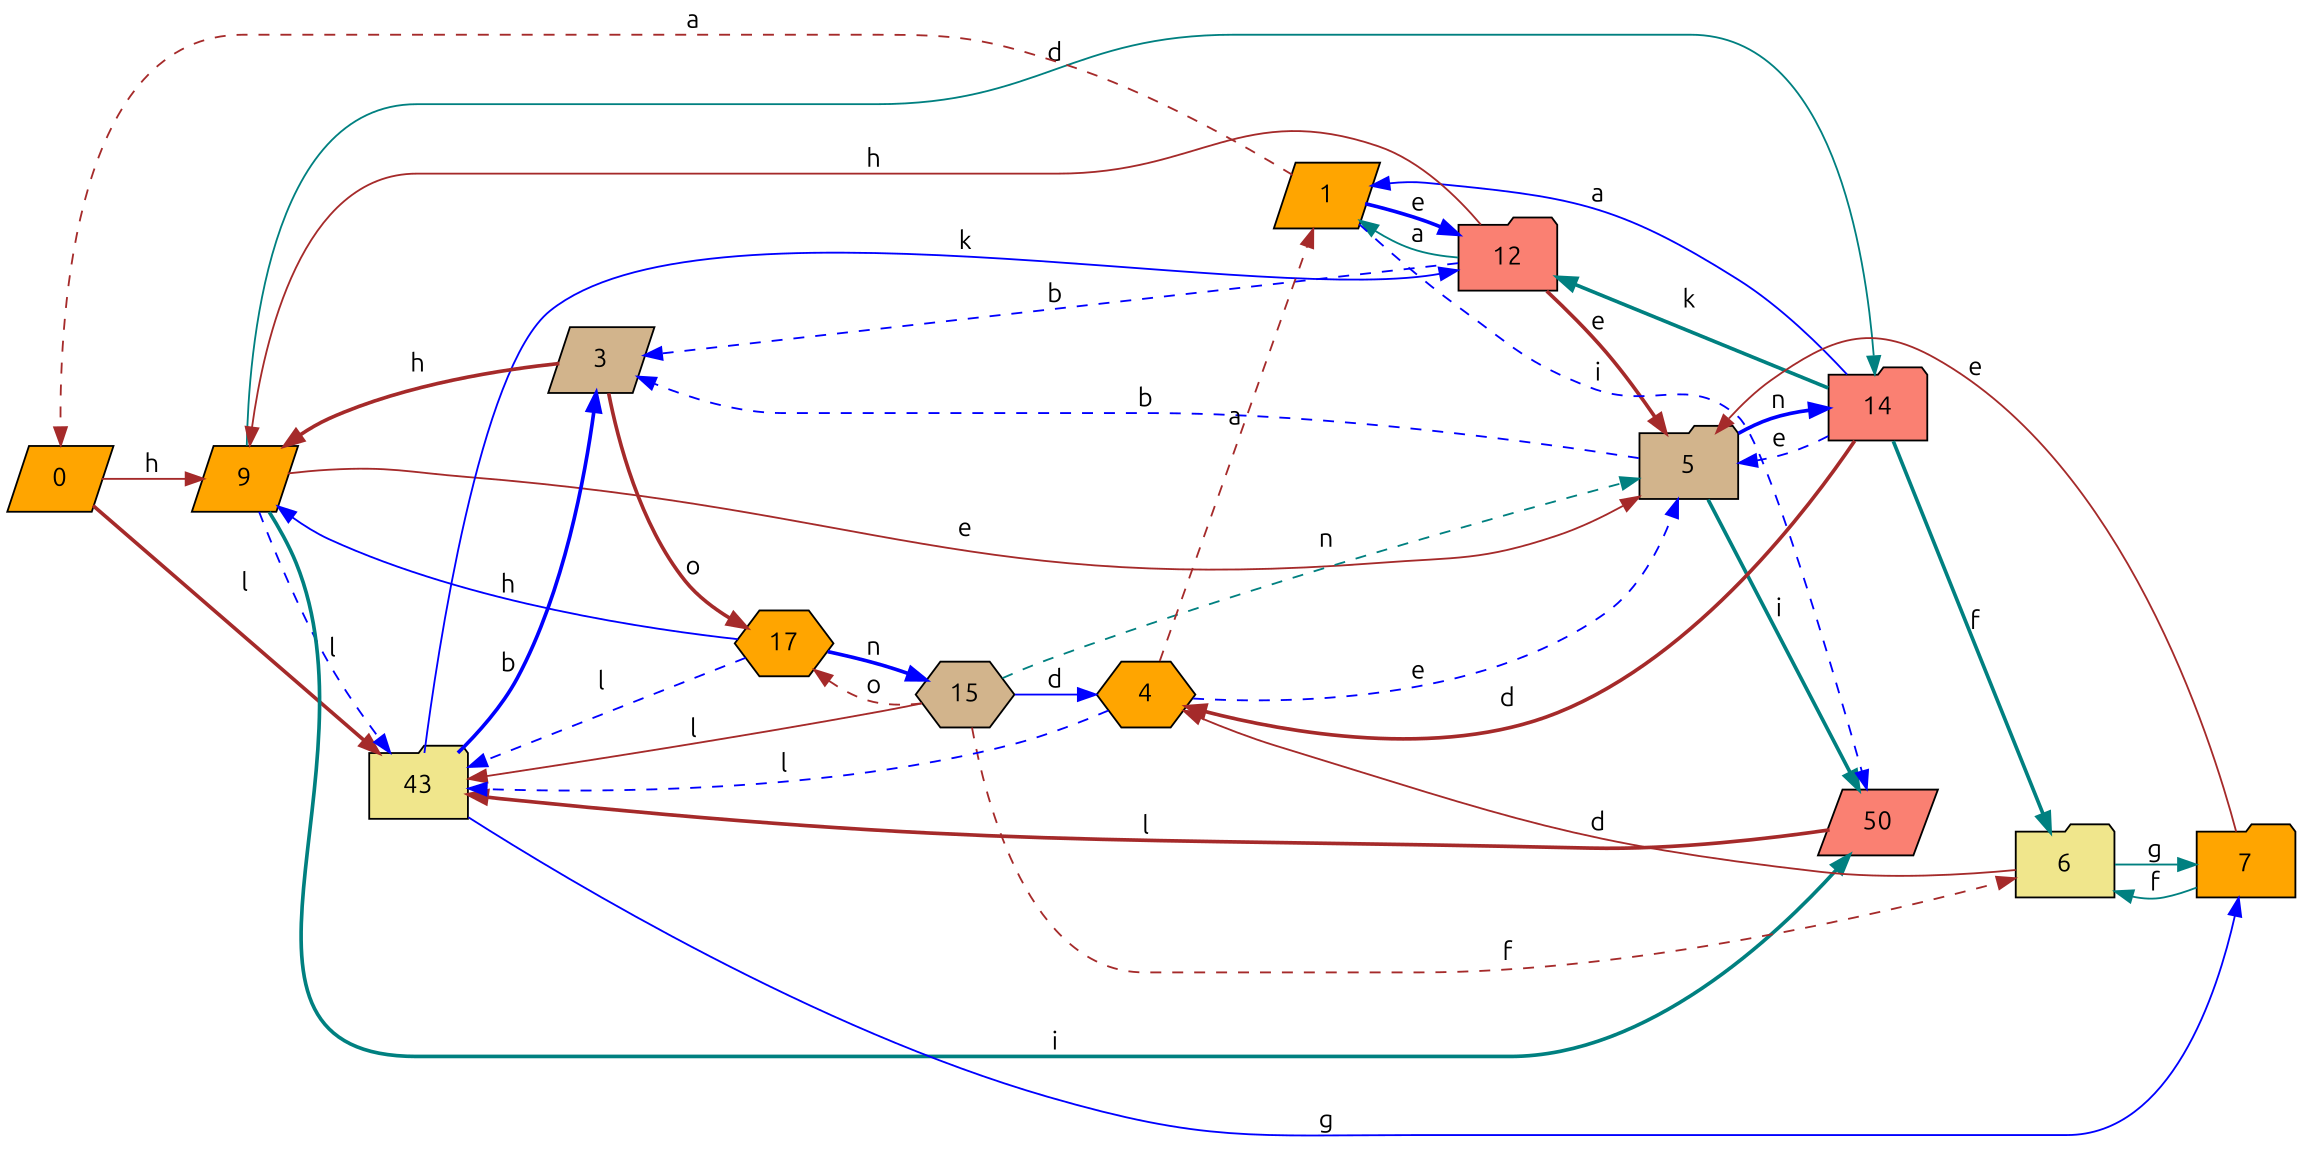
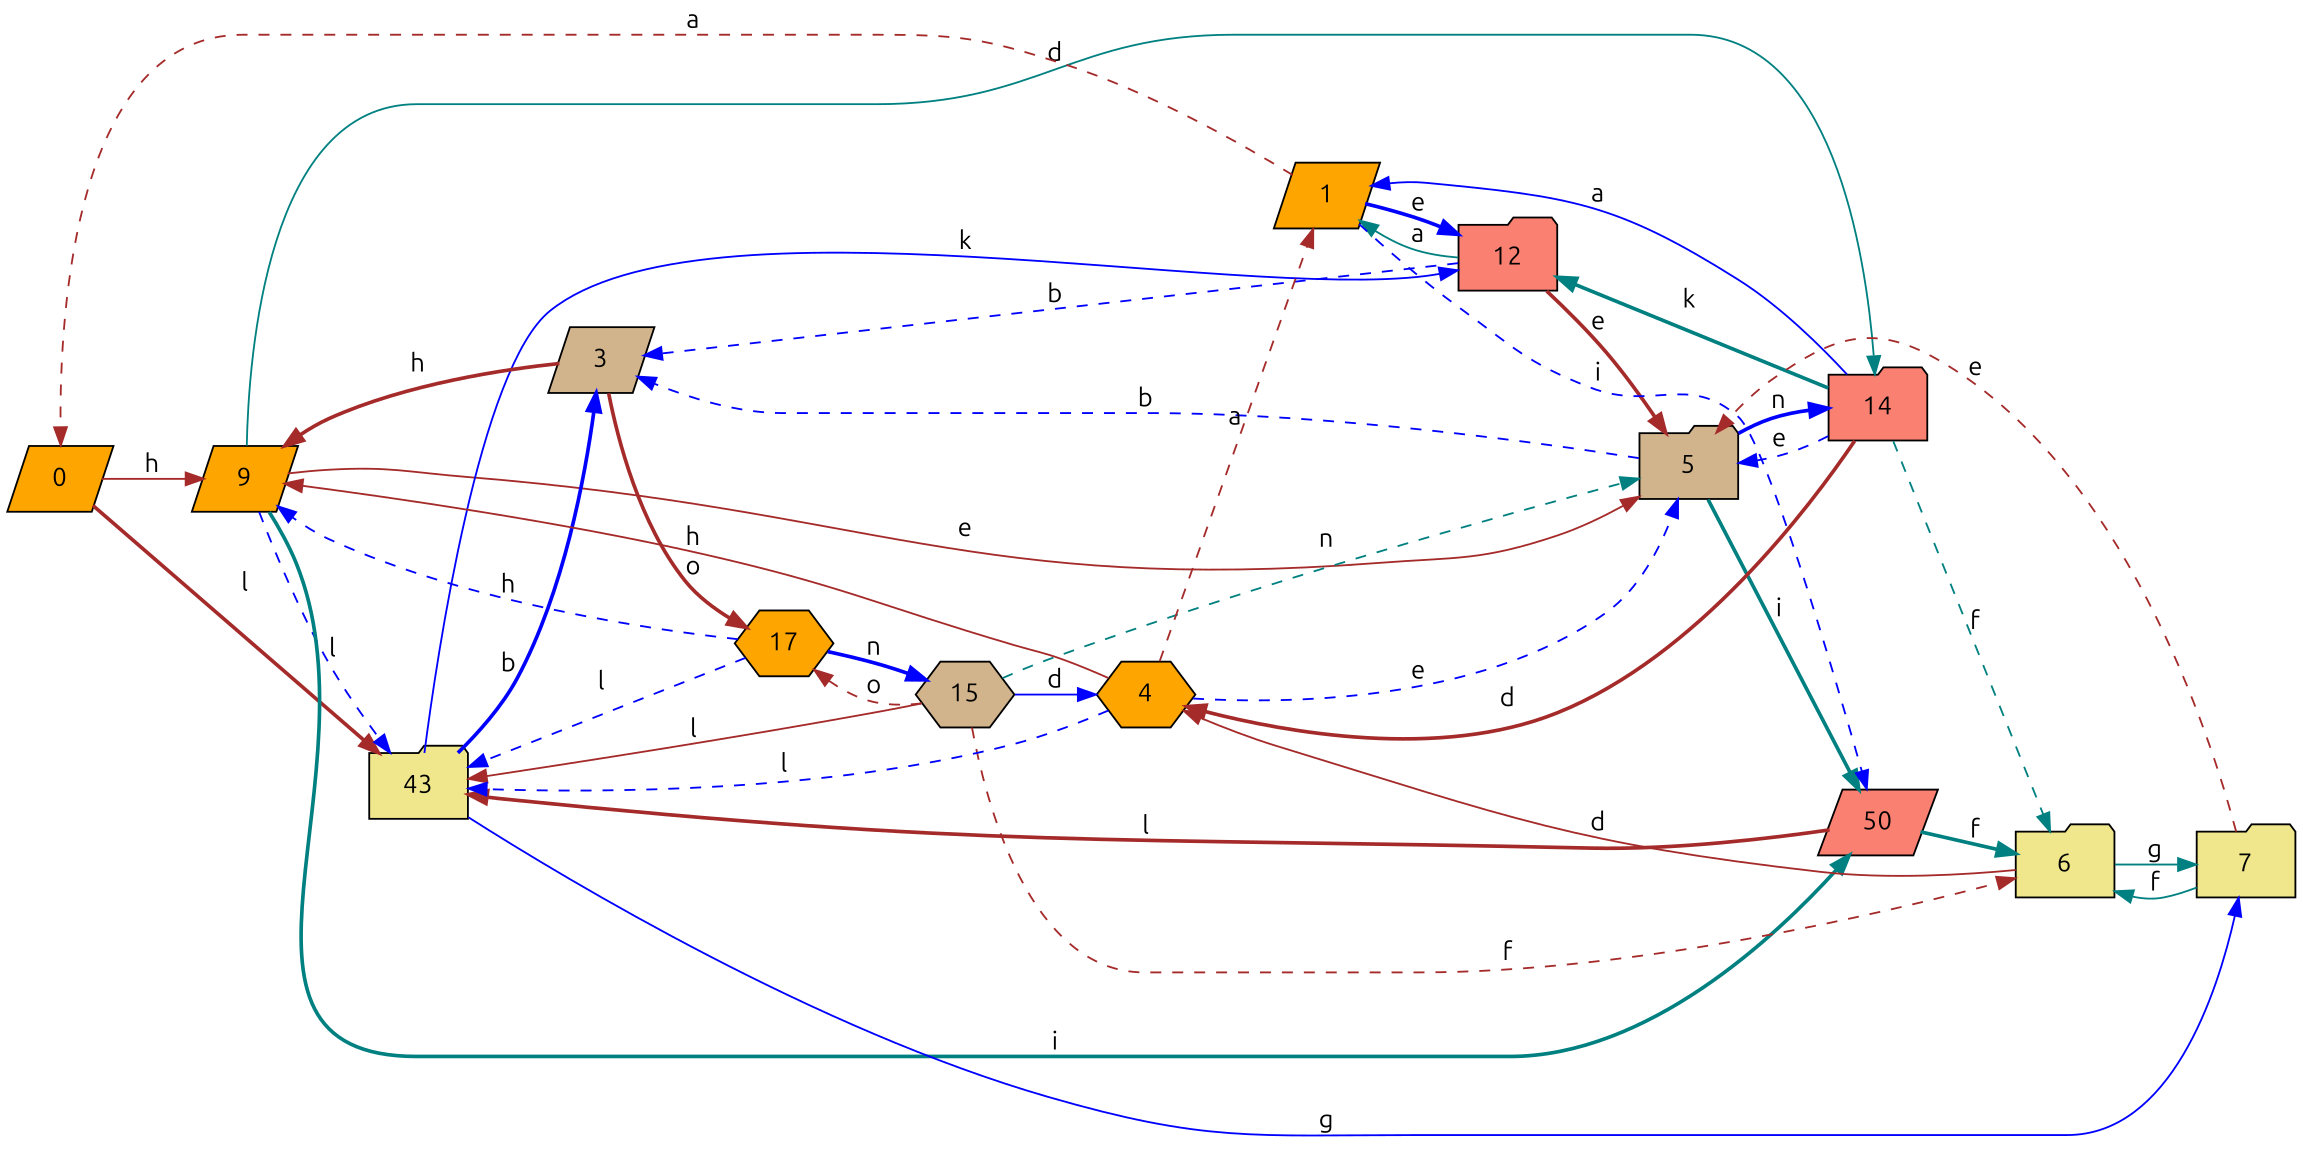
edge "12" -> "9": now "4" -> "9"
edge "7" -> "5": style solid -> dashed
edge "17" -> "9": style solid -> dashed
edge "14" -> "6": style bold -> dashed
edge "50" -> "6": added, label "f"
node "7": fillcolor orange -> khaki
